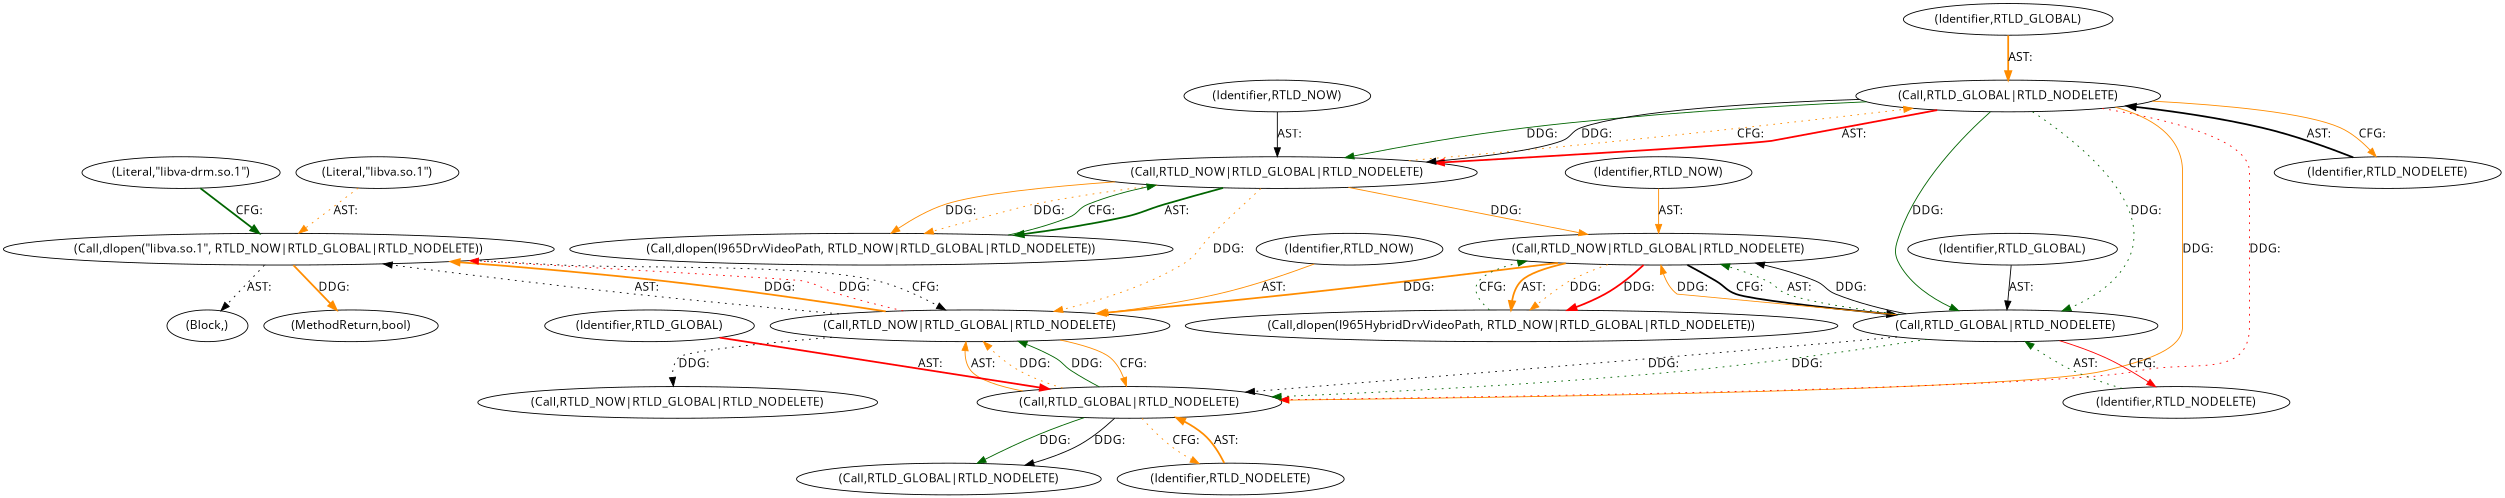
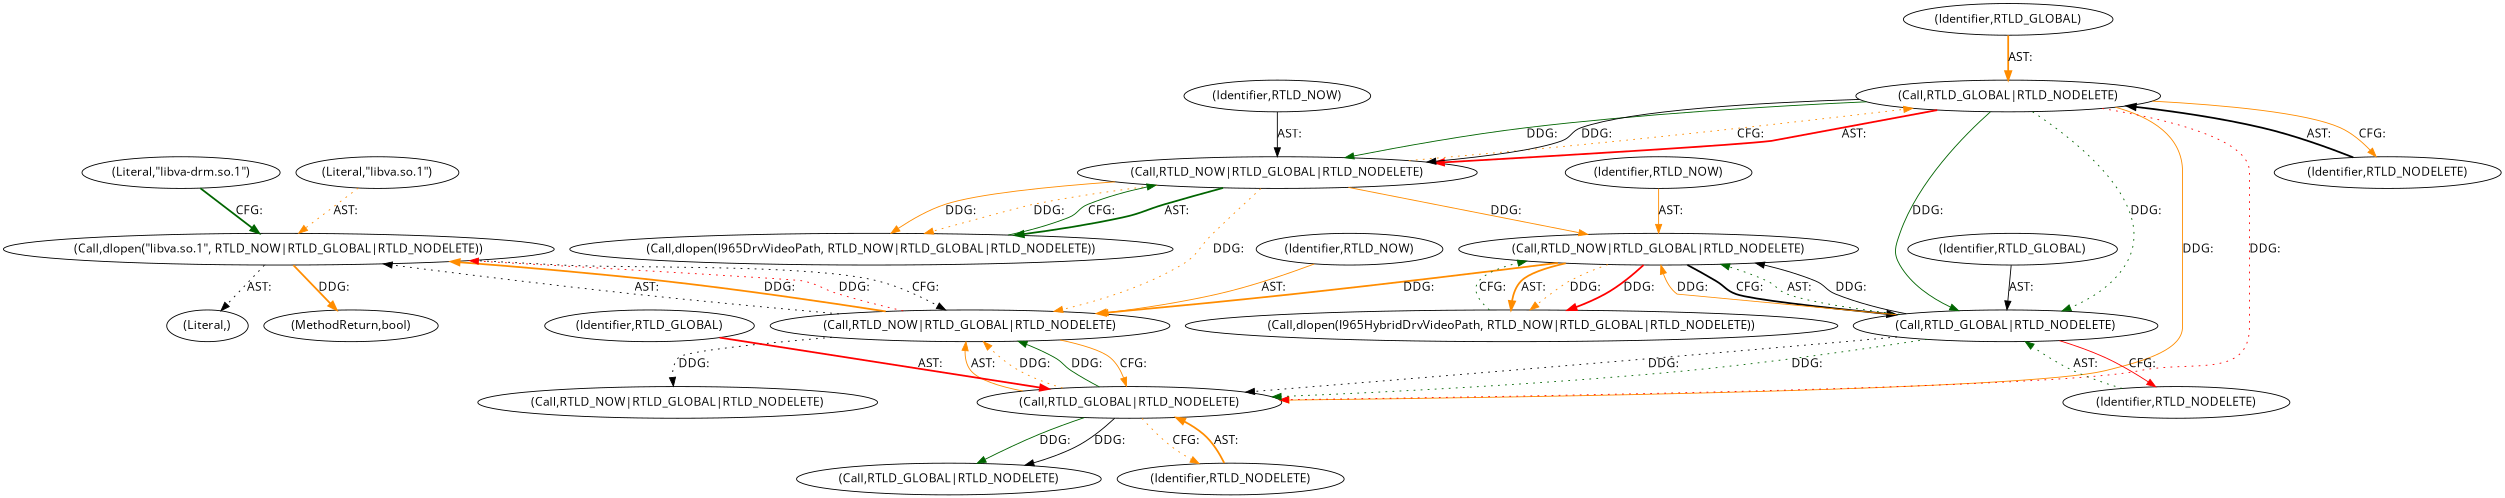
node "(Block,)": label "(Block,)" -> "(Literal,)"
